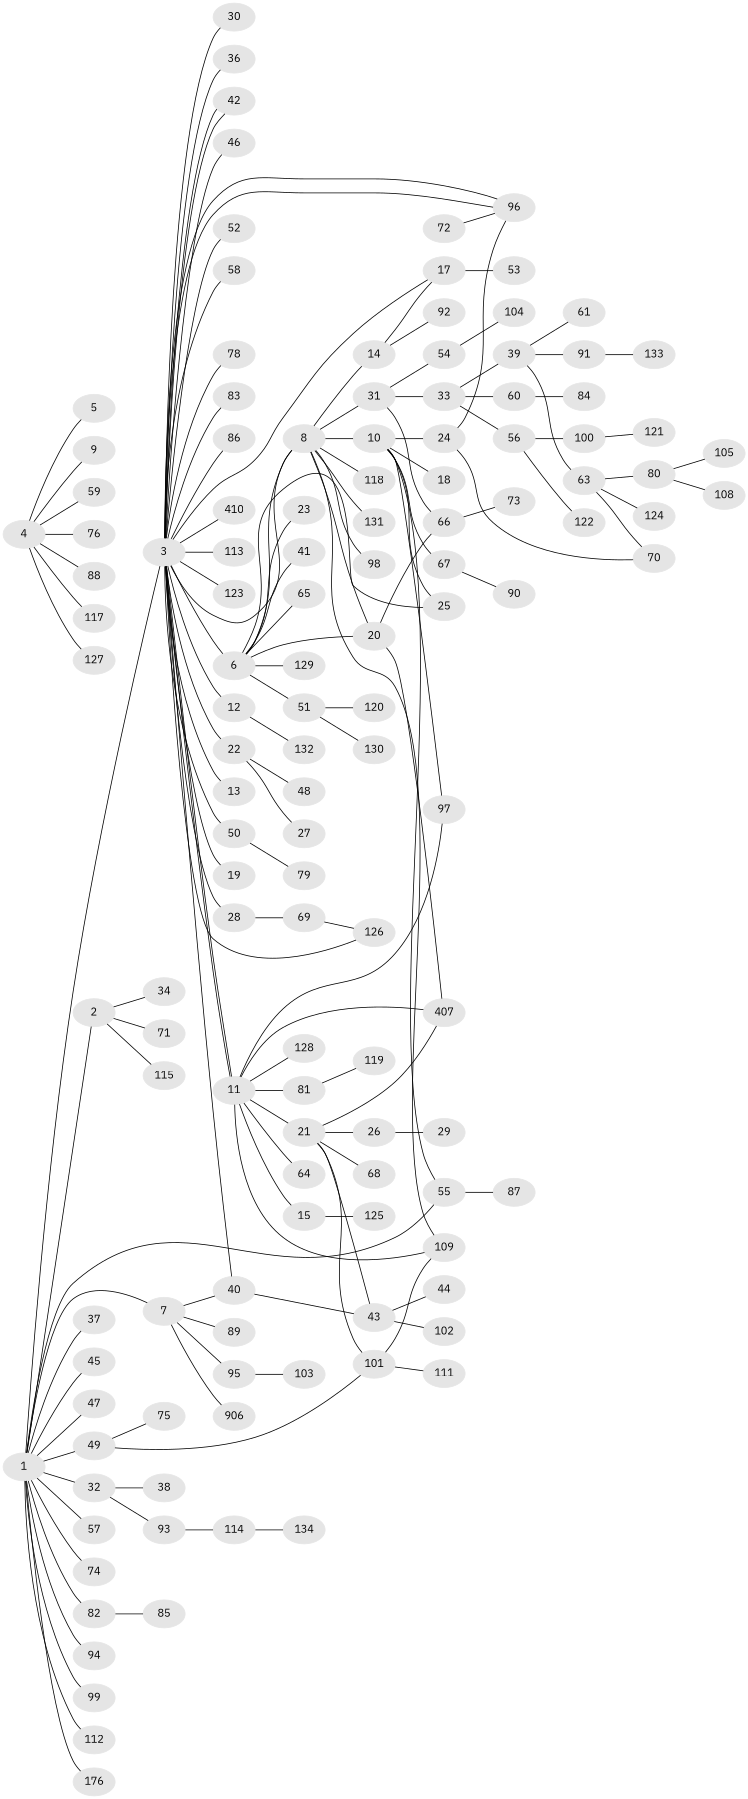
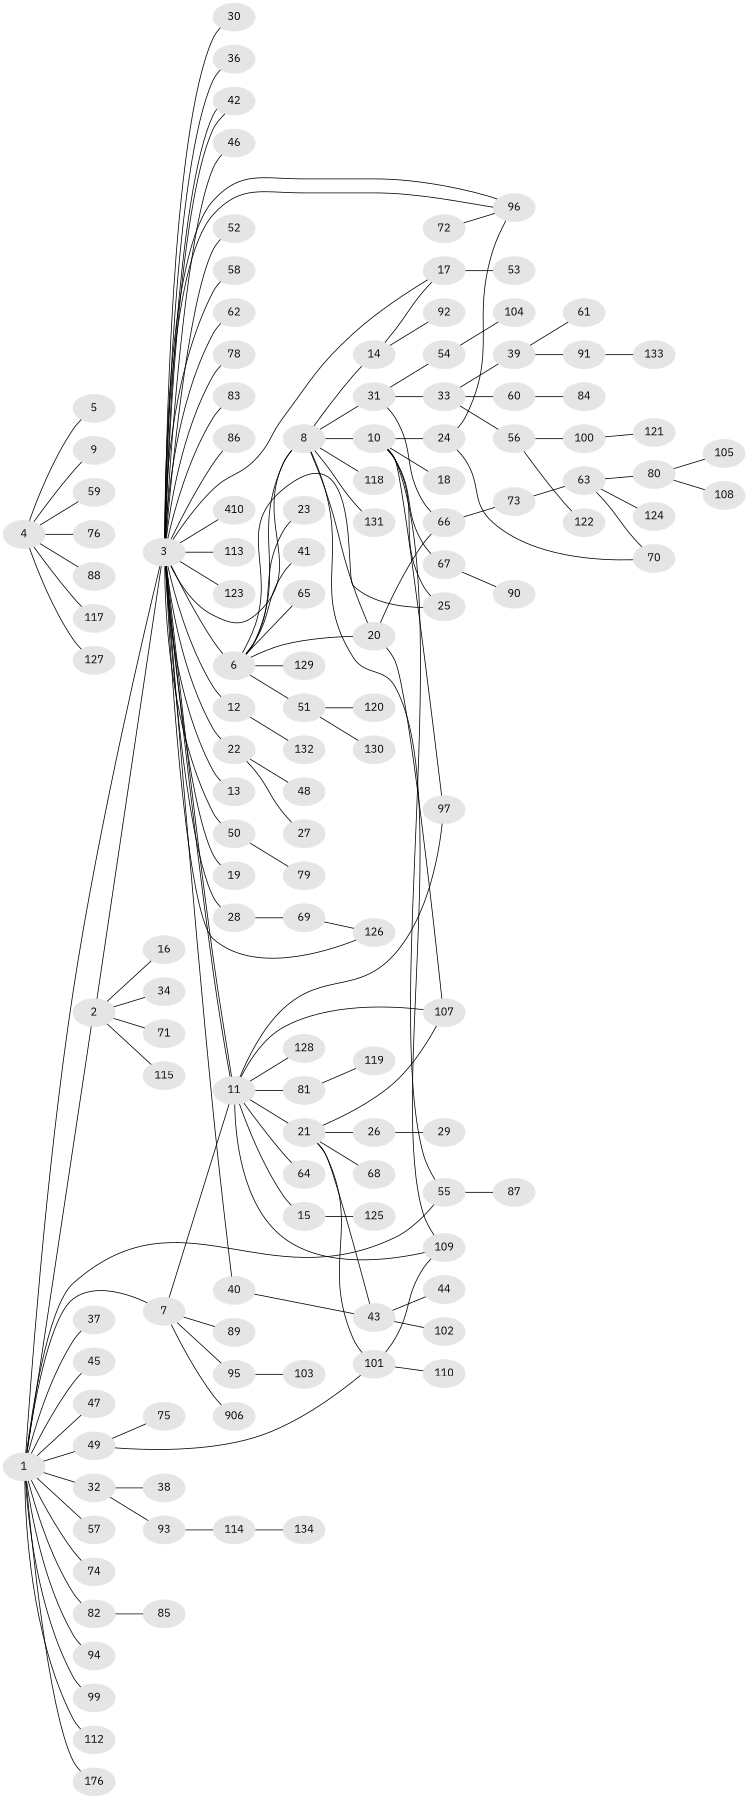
node "62": added
edge "39" -- "63": now "73" -- "63"
node "98": removed
edge "3" -- "2": added
node "16": added
node "407": label "407" -> "107"
edge "40" -- "7": now "11" -- "7"
node "111": label "111" -> "110"
